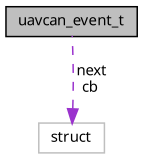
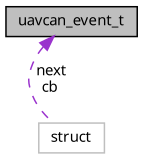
edge "uavcan_event_t" -> "struct": reversed
